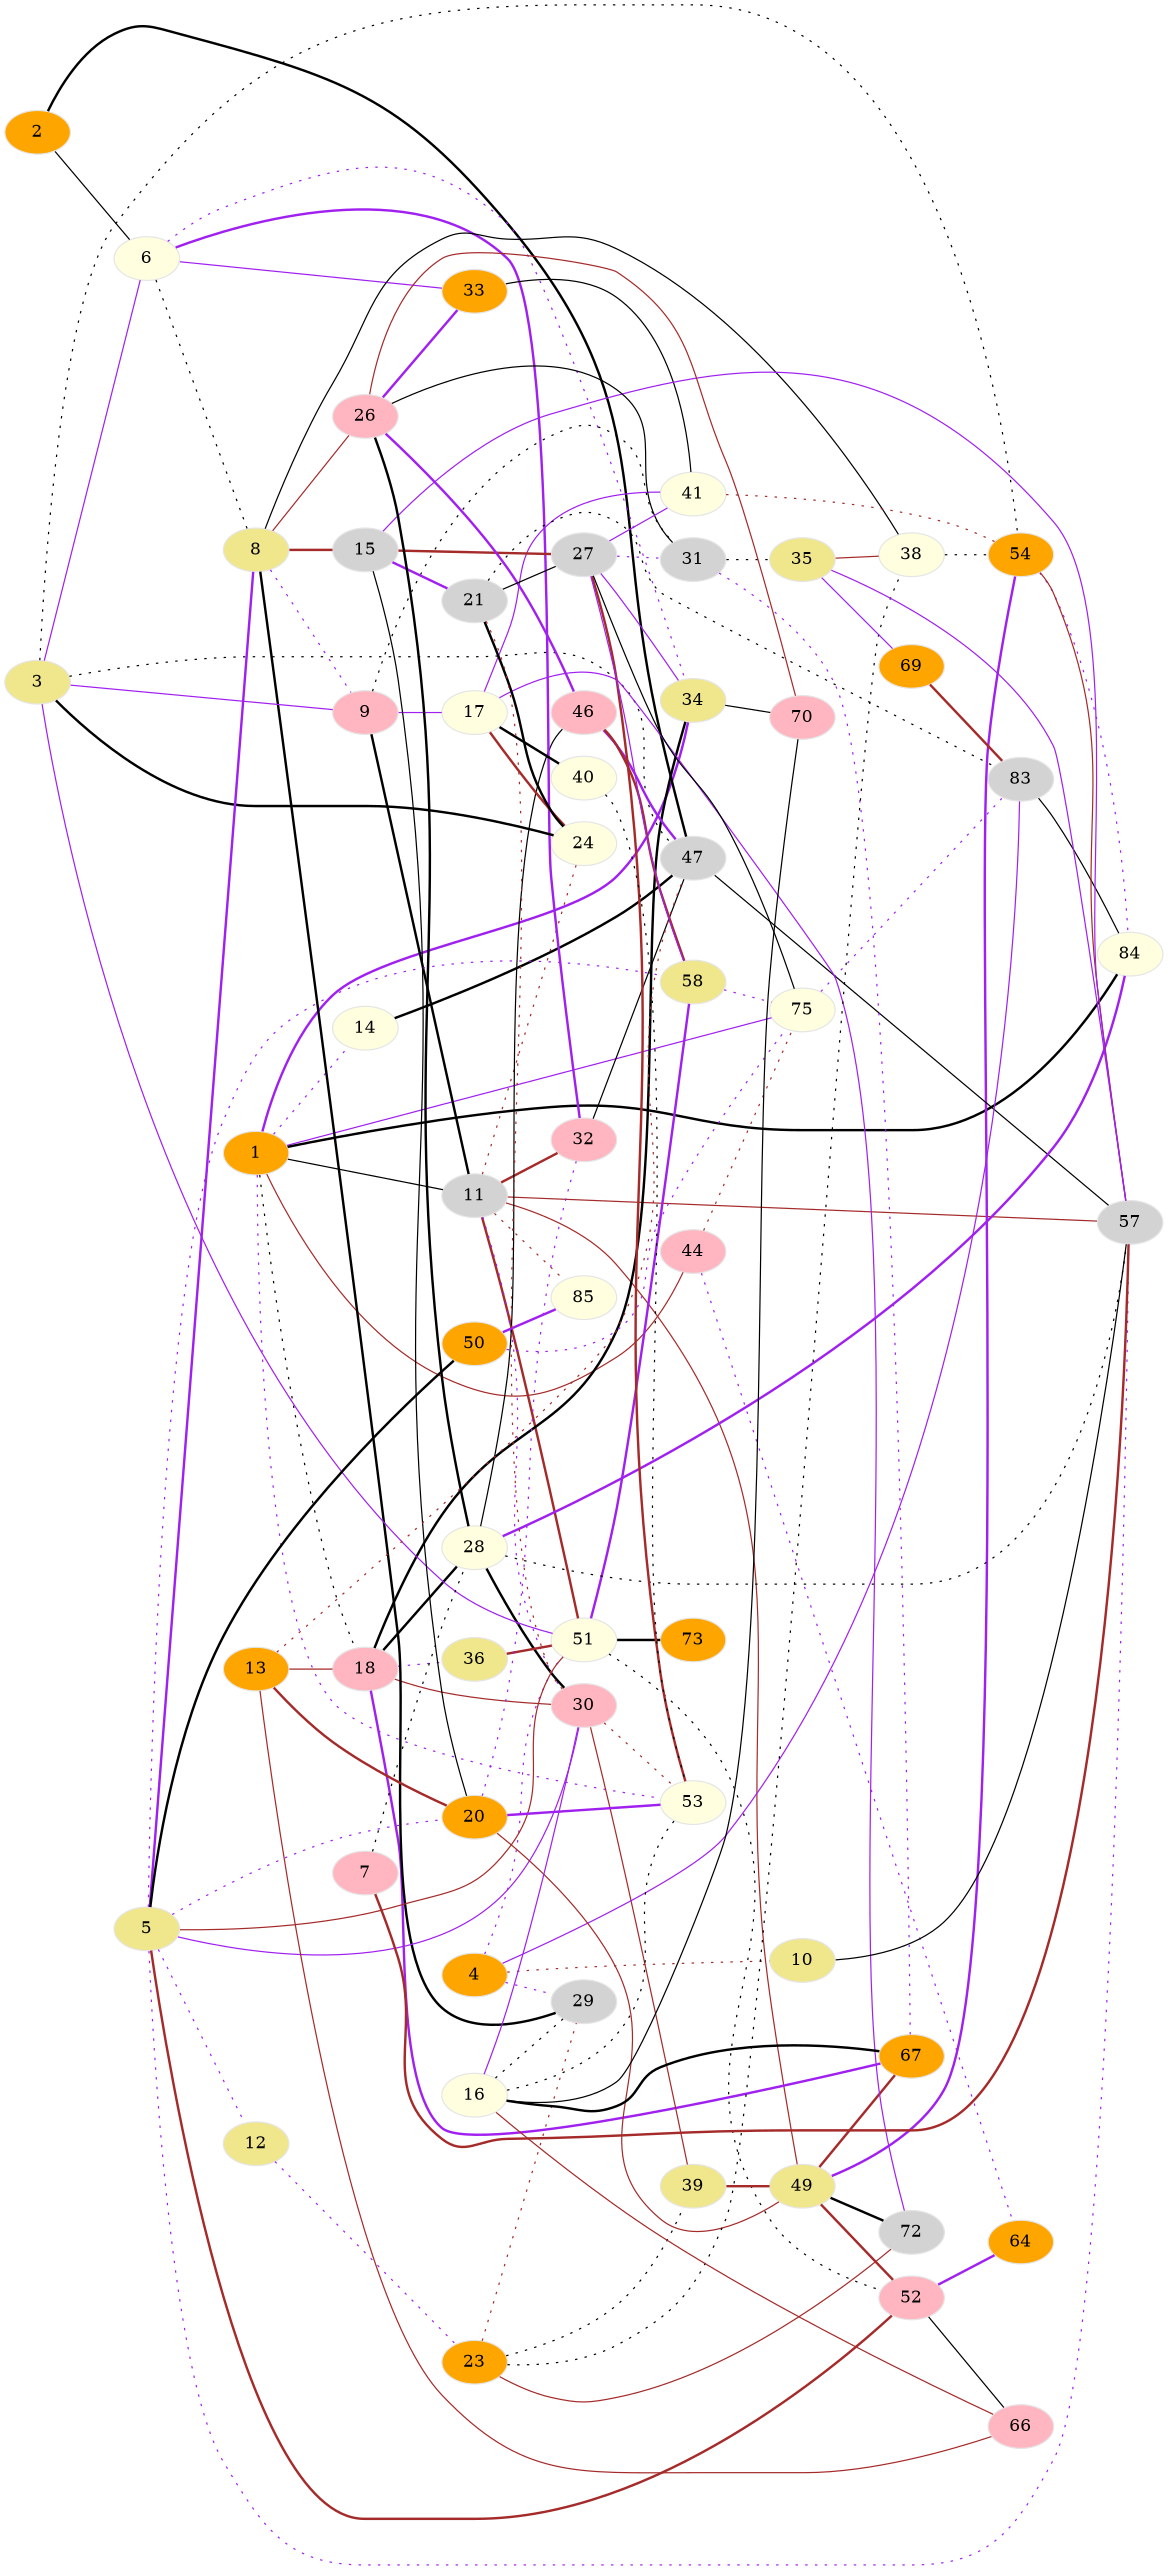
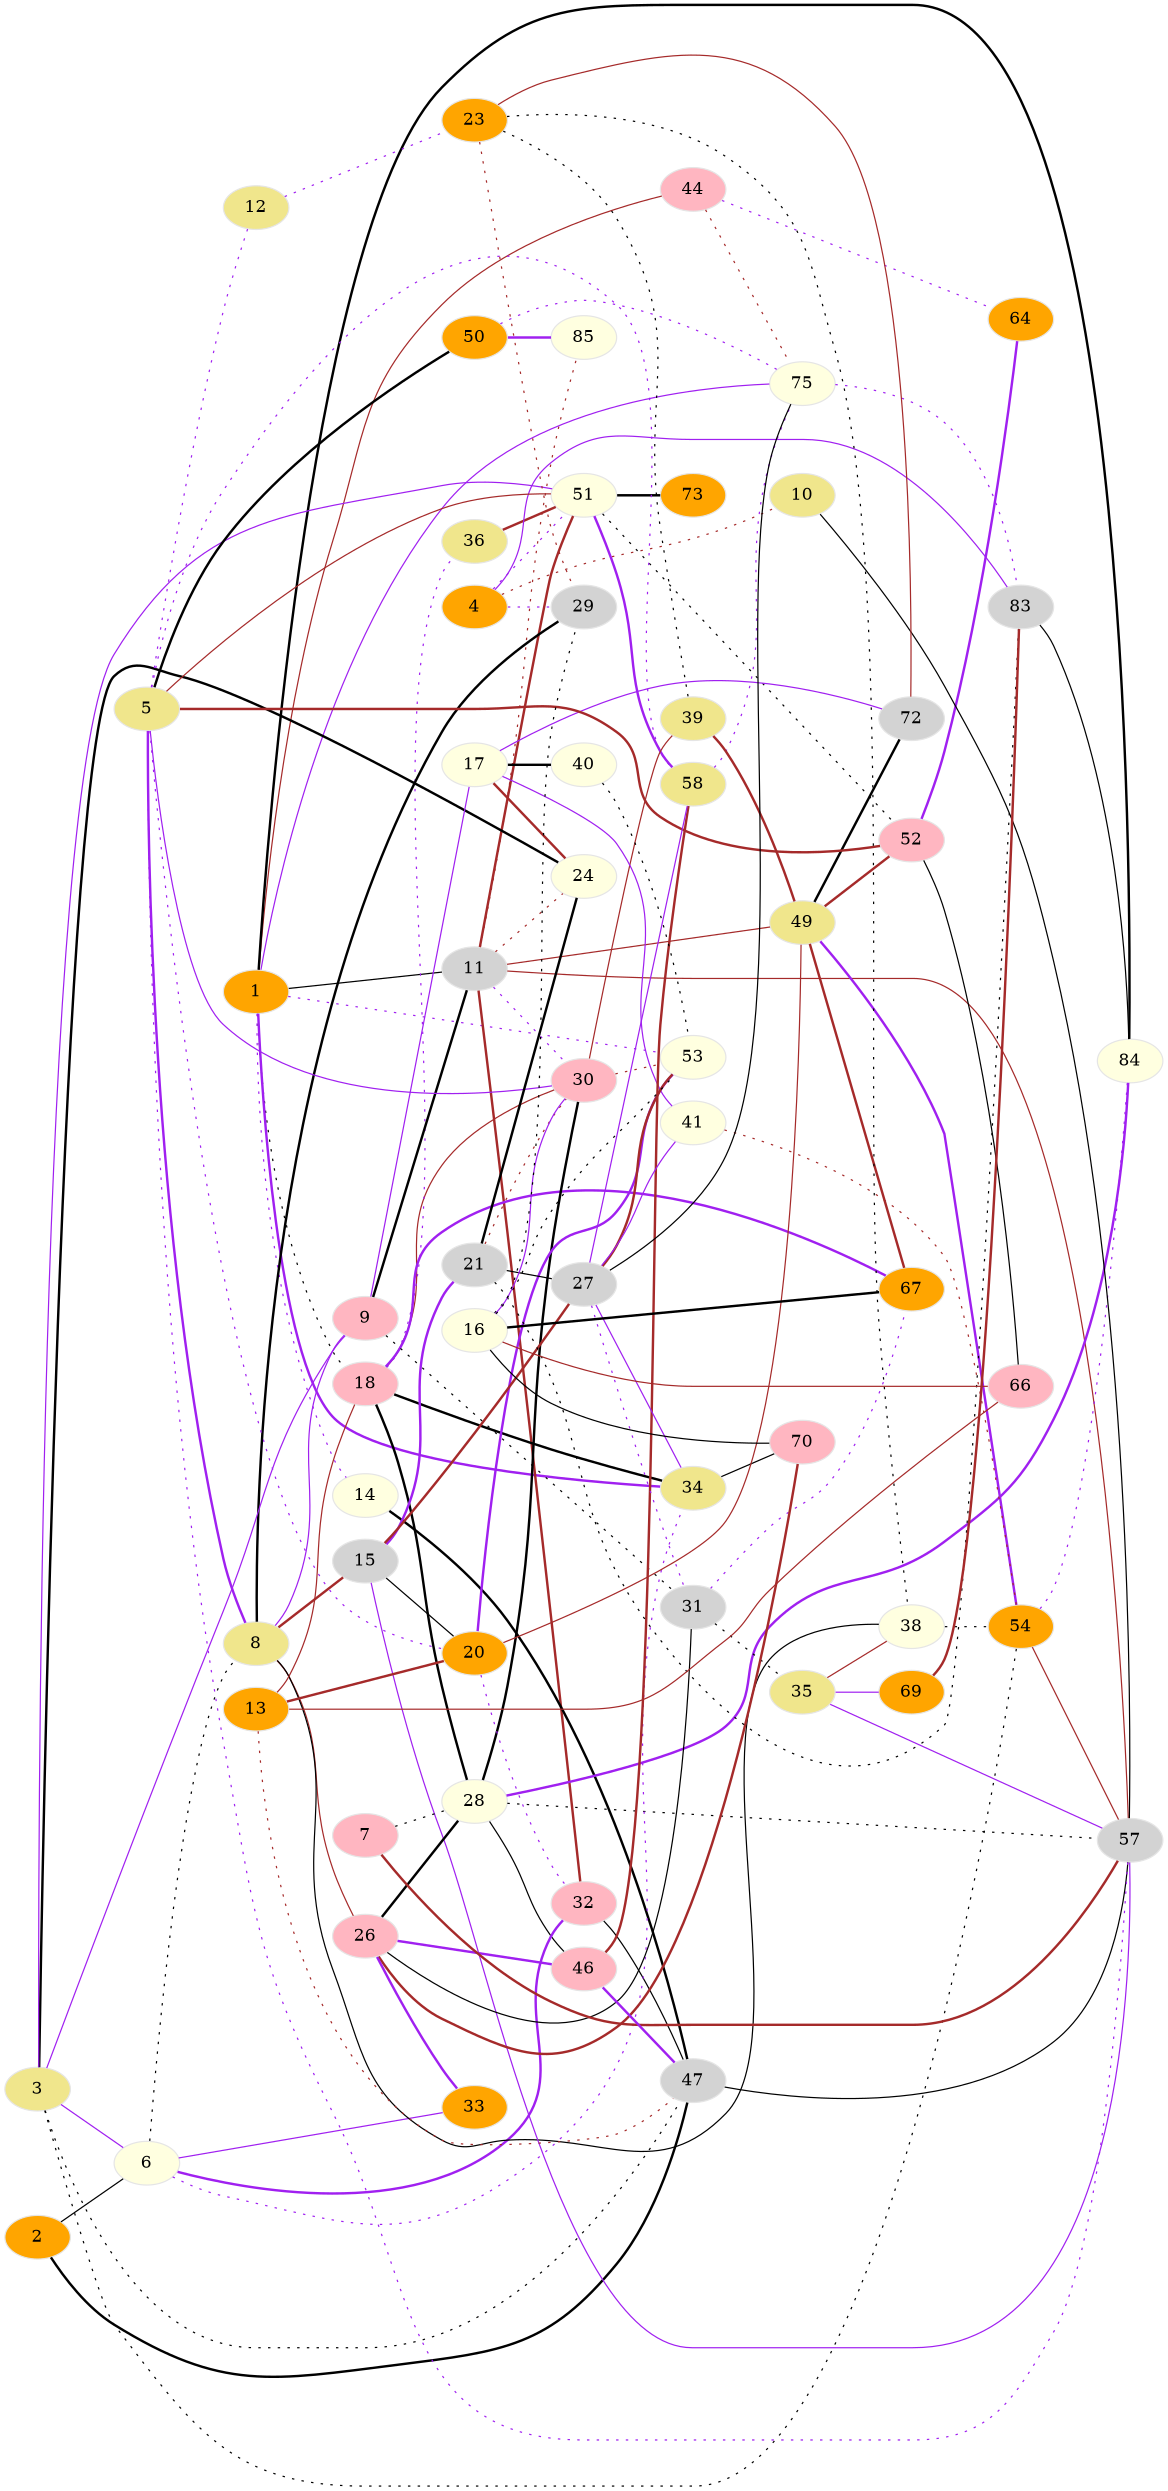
edge "26" -- "70": style solid -> bold
edge "33" -- "41": removed
edge "8" -- "9": style dotted -> solid
